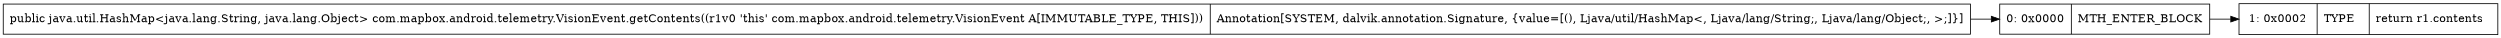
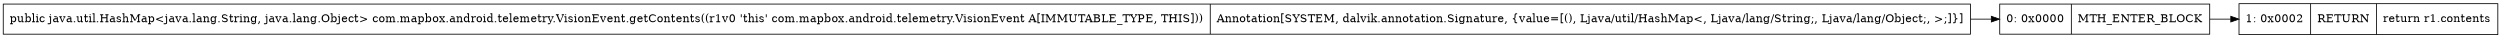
node "1: 0x0002": text "TYPE" -> "RETURN"
